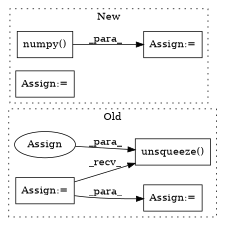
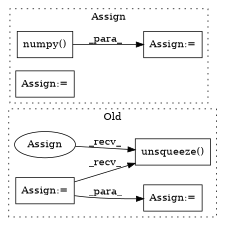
cluster "New": label "New" -> "Assign"
edge "Assign" -> "unsqueeze()": label "_para_" -> "_recv_"
